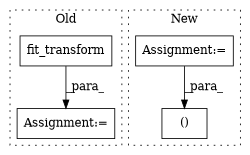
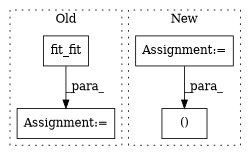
node "fit_transform": label "fit_transform" -> "fit_fit"
